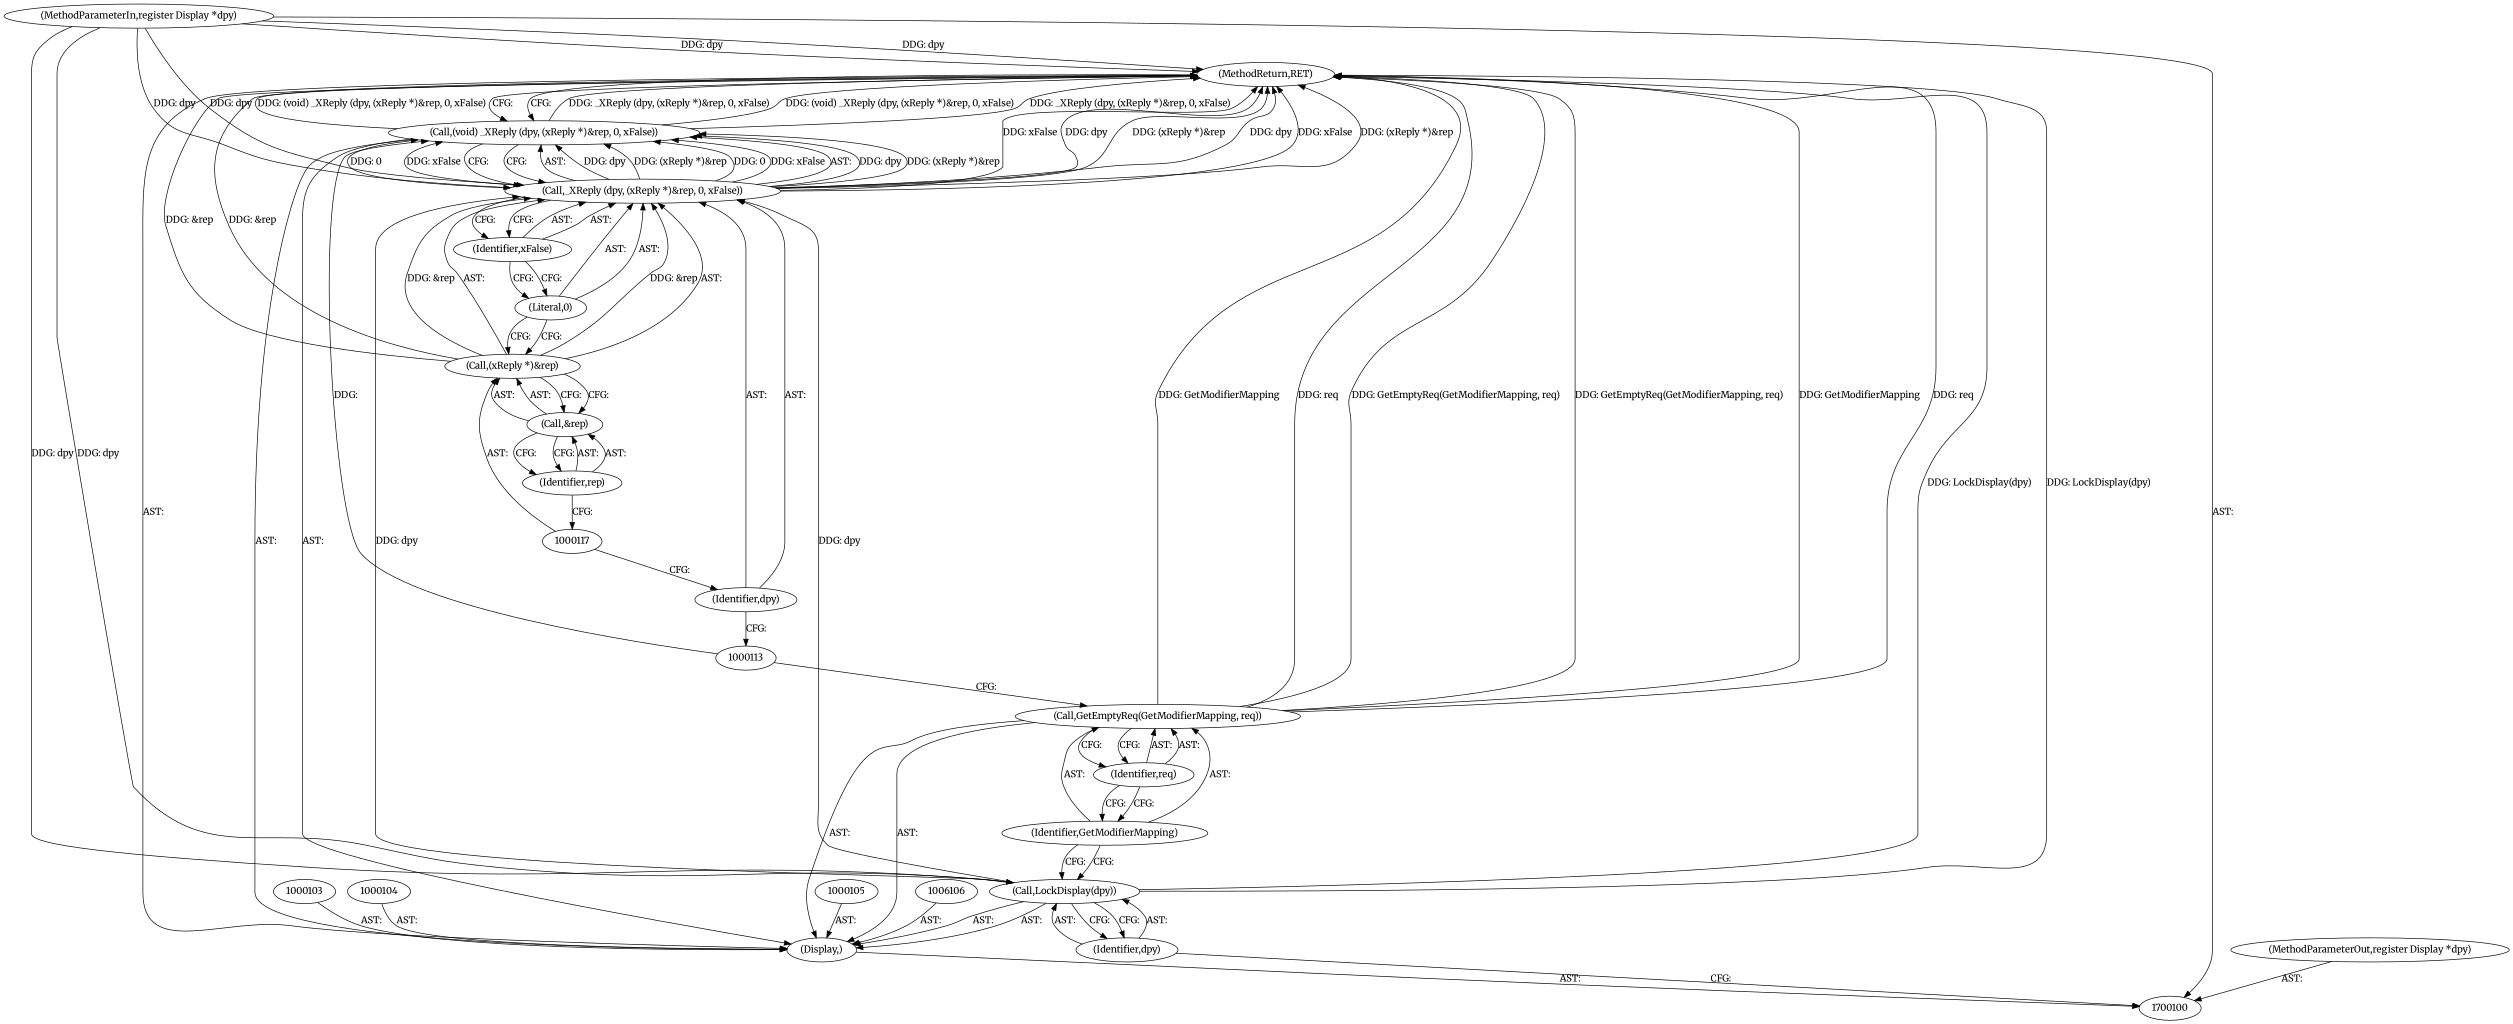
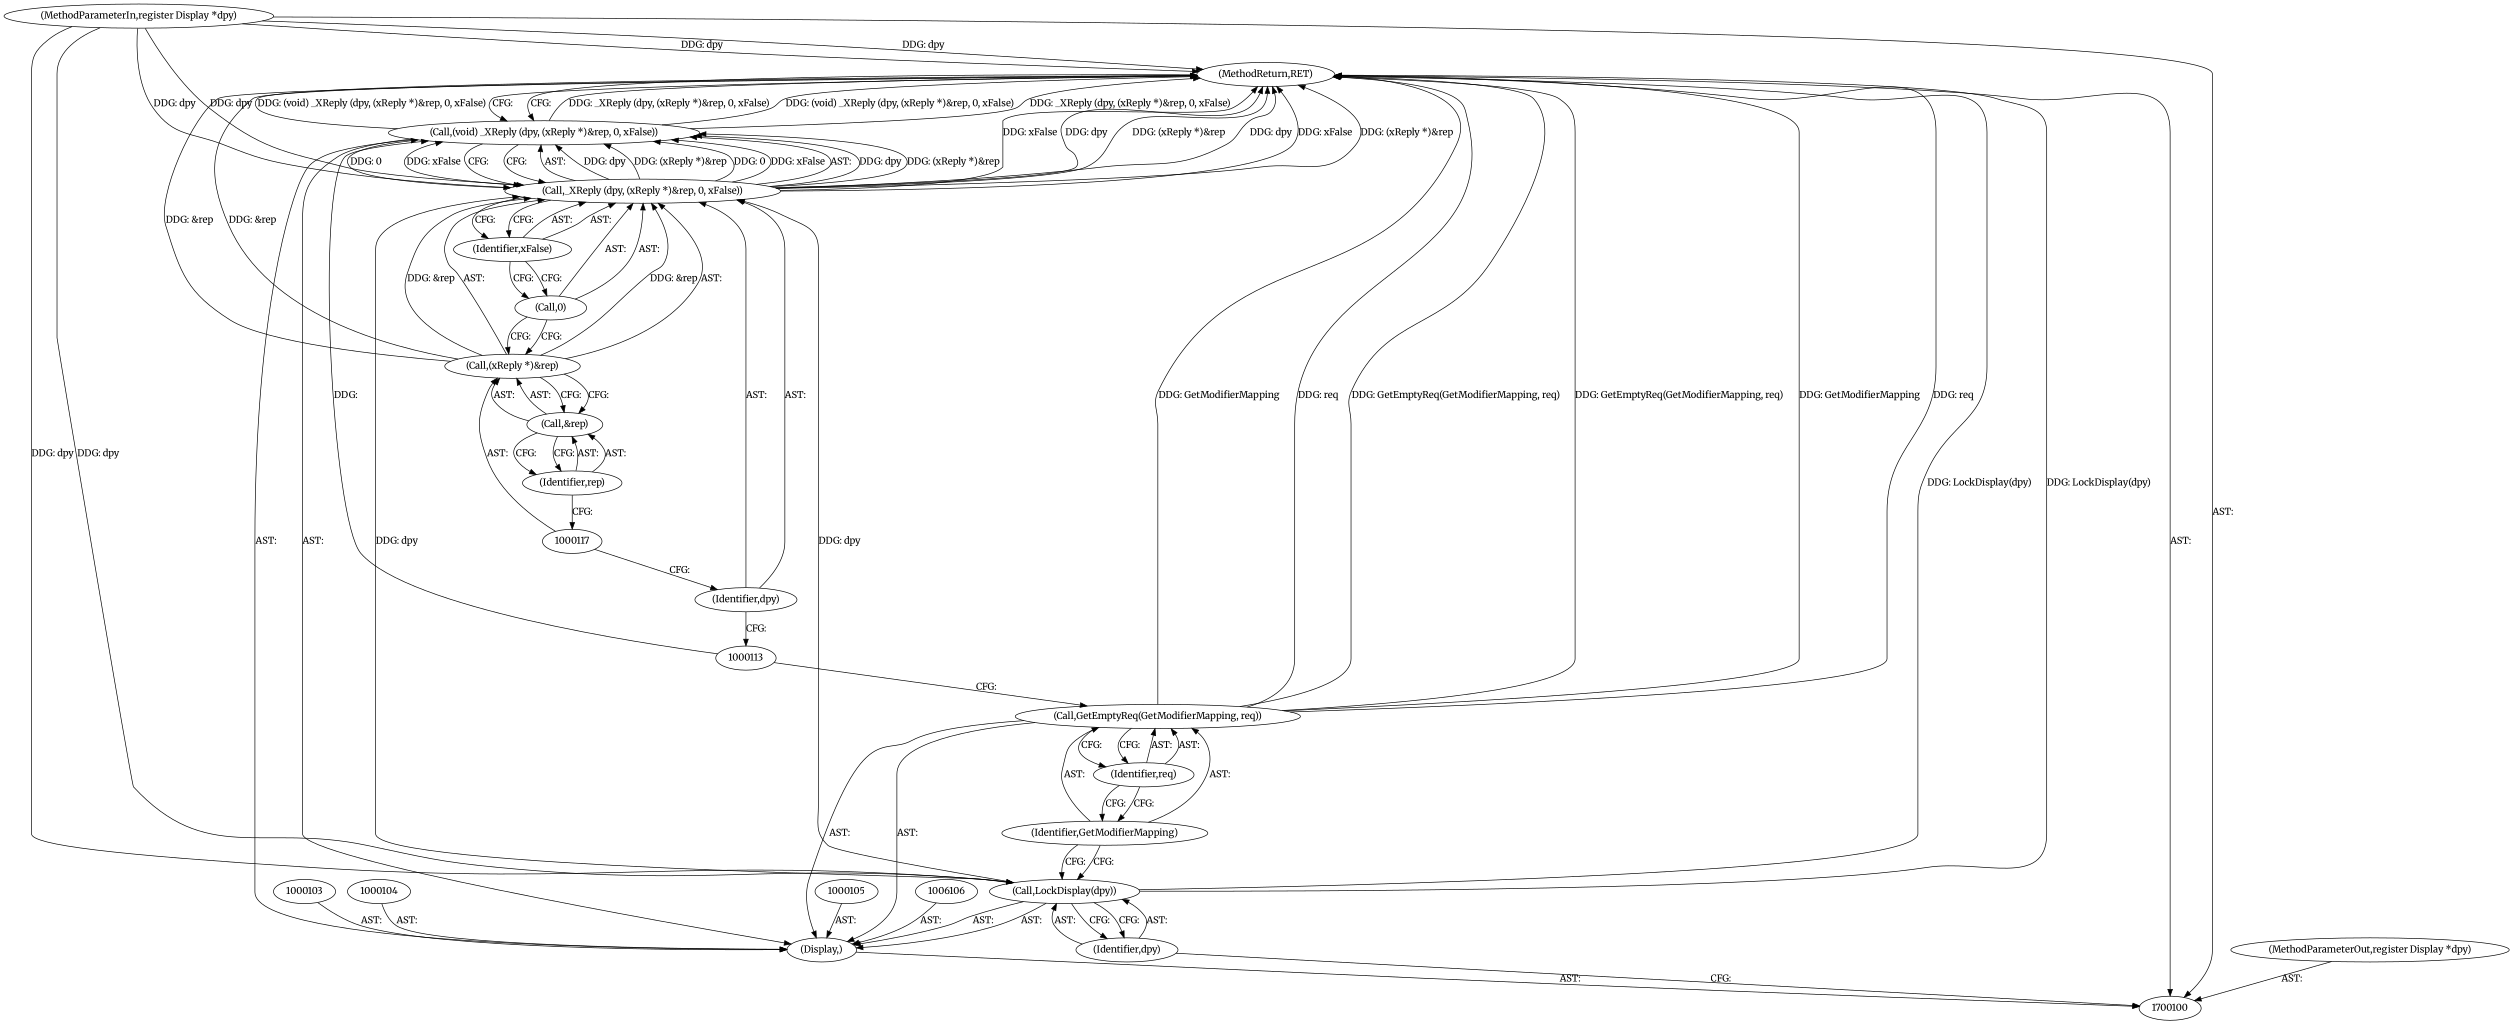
node "(Literal,0)": label "(Literal,0)" -> "(Call,0)"
edge "(MethodReturn,RET)" -> "(Display,)": now "(MethodReturn,RET)" -> "1700100"
